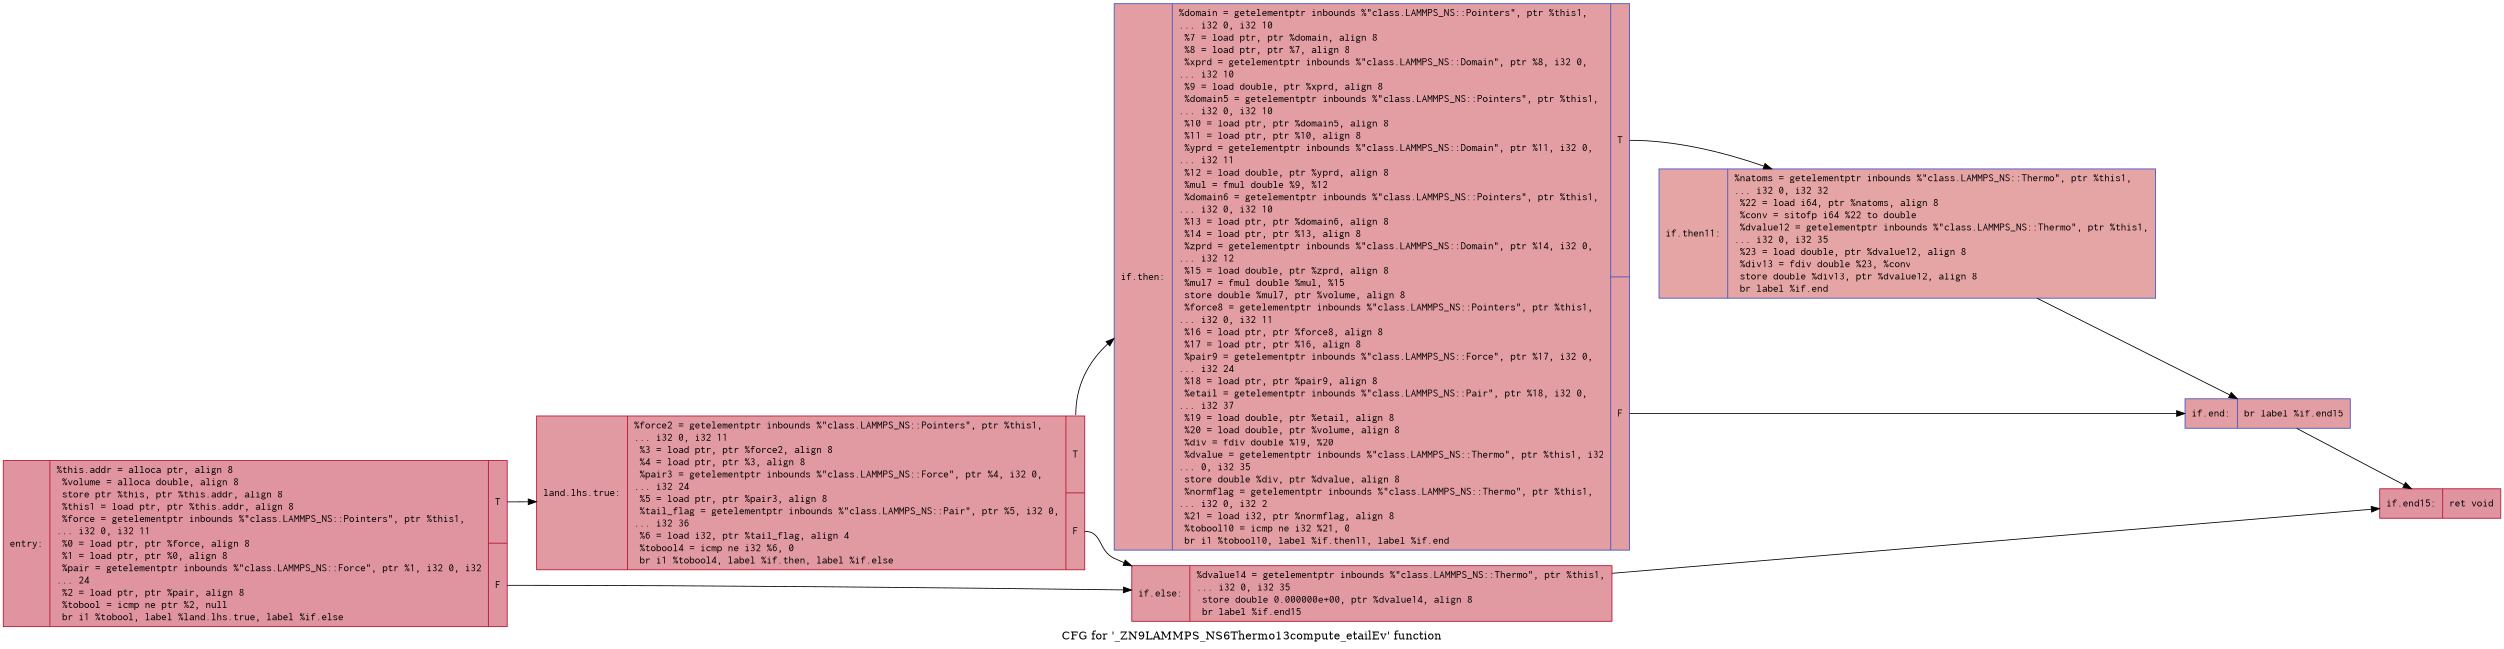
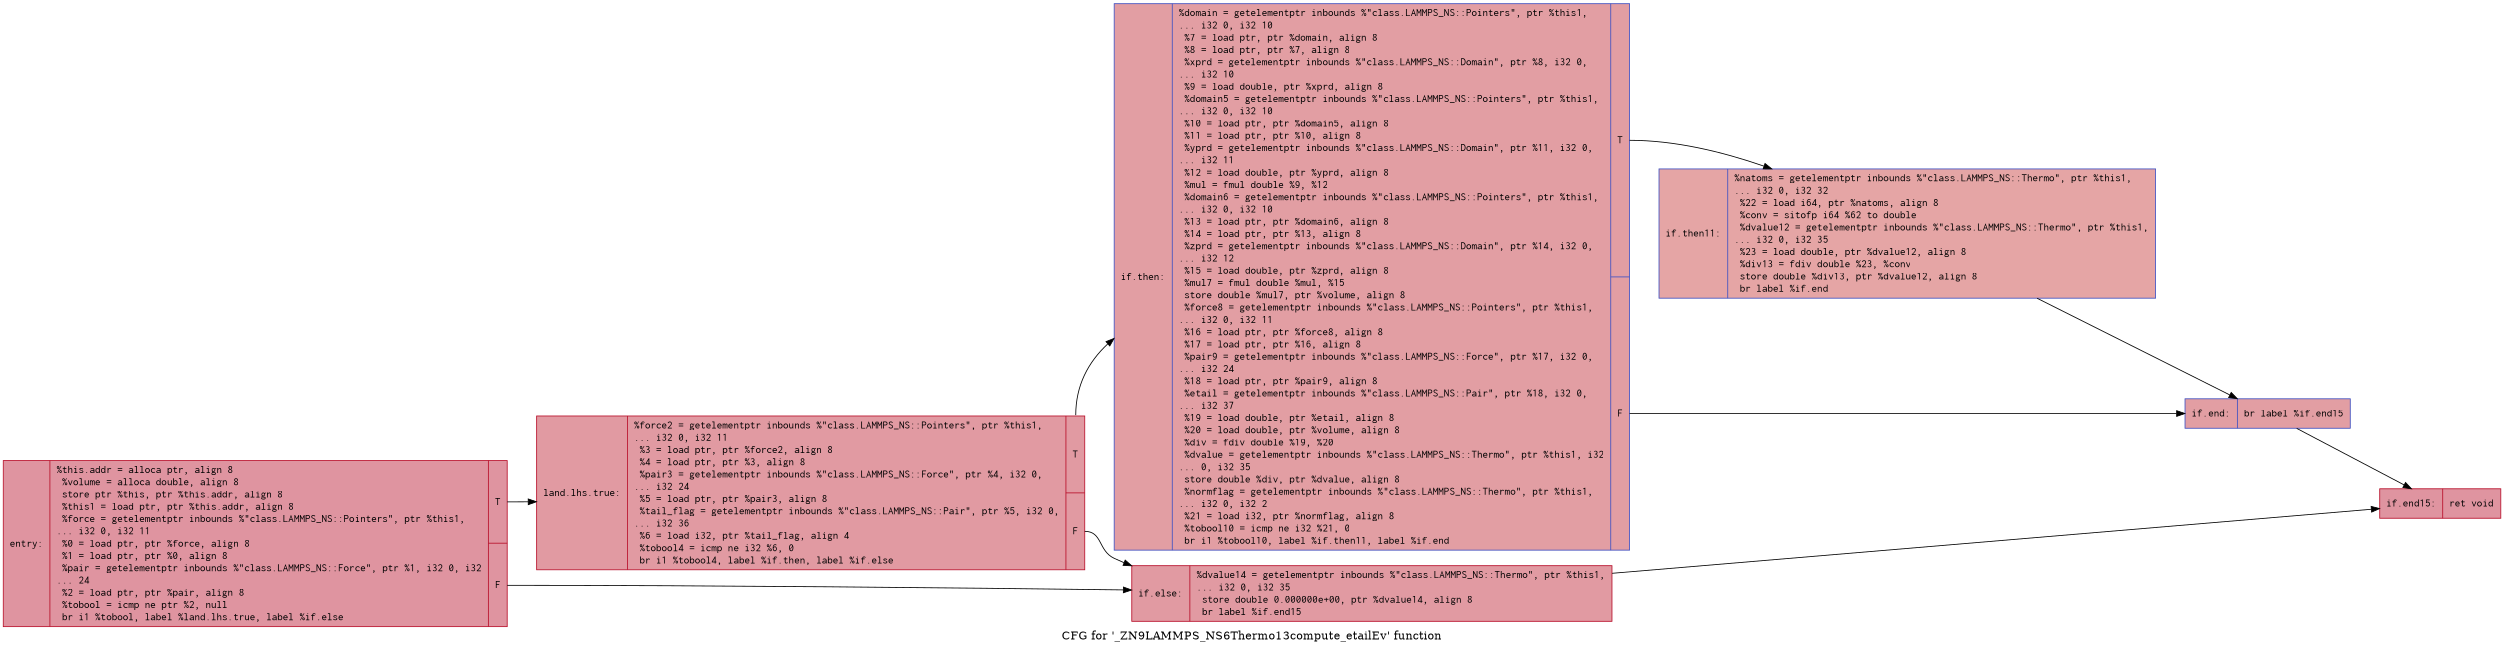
node "if.then11:": text "%conv = sitofp i64 %22 to double" -> "%conv = sitofp i64 %62 to double"
